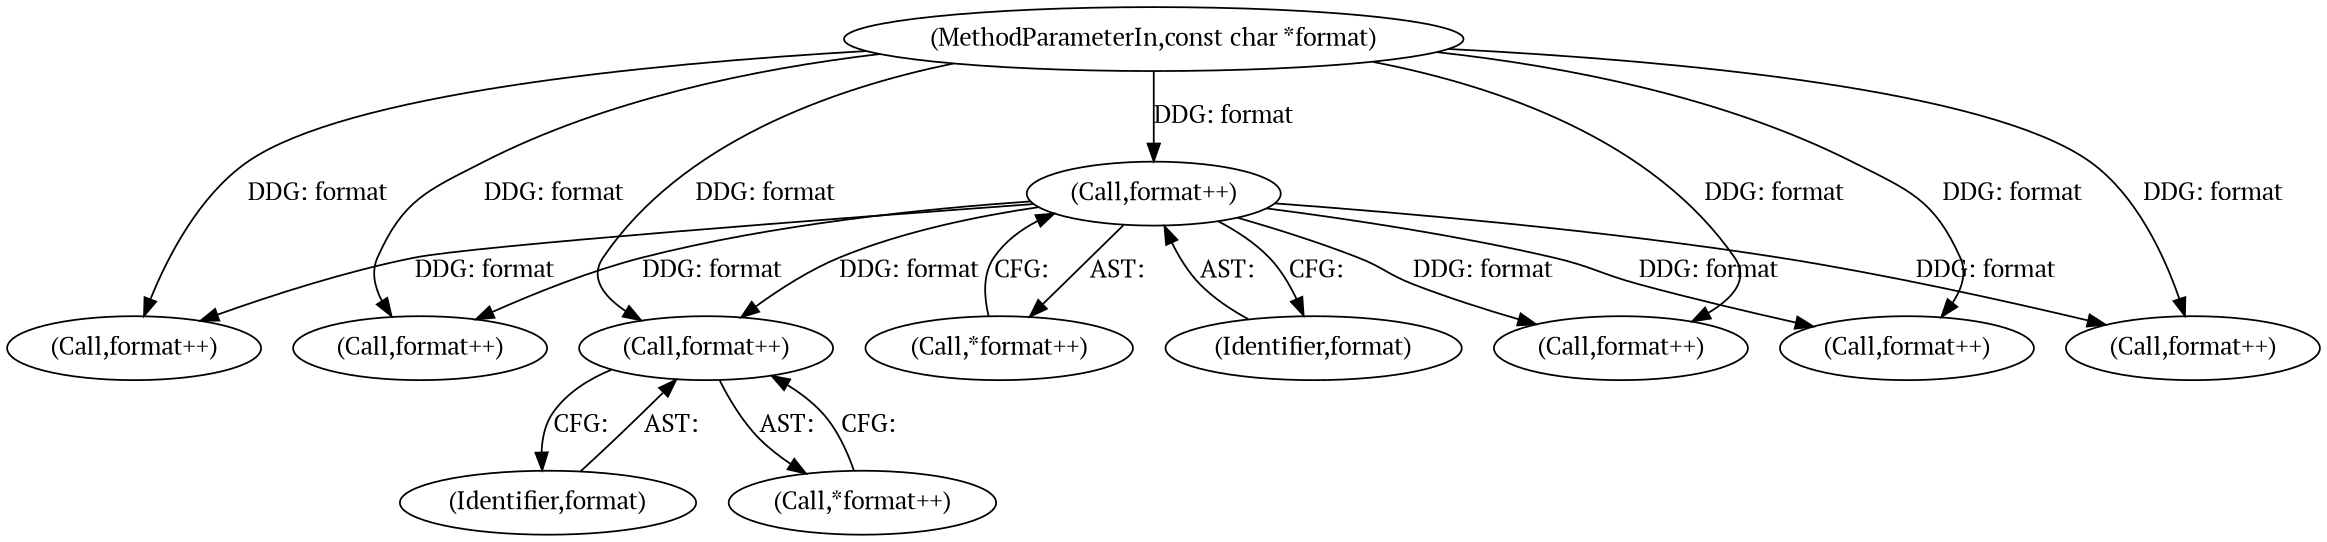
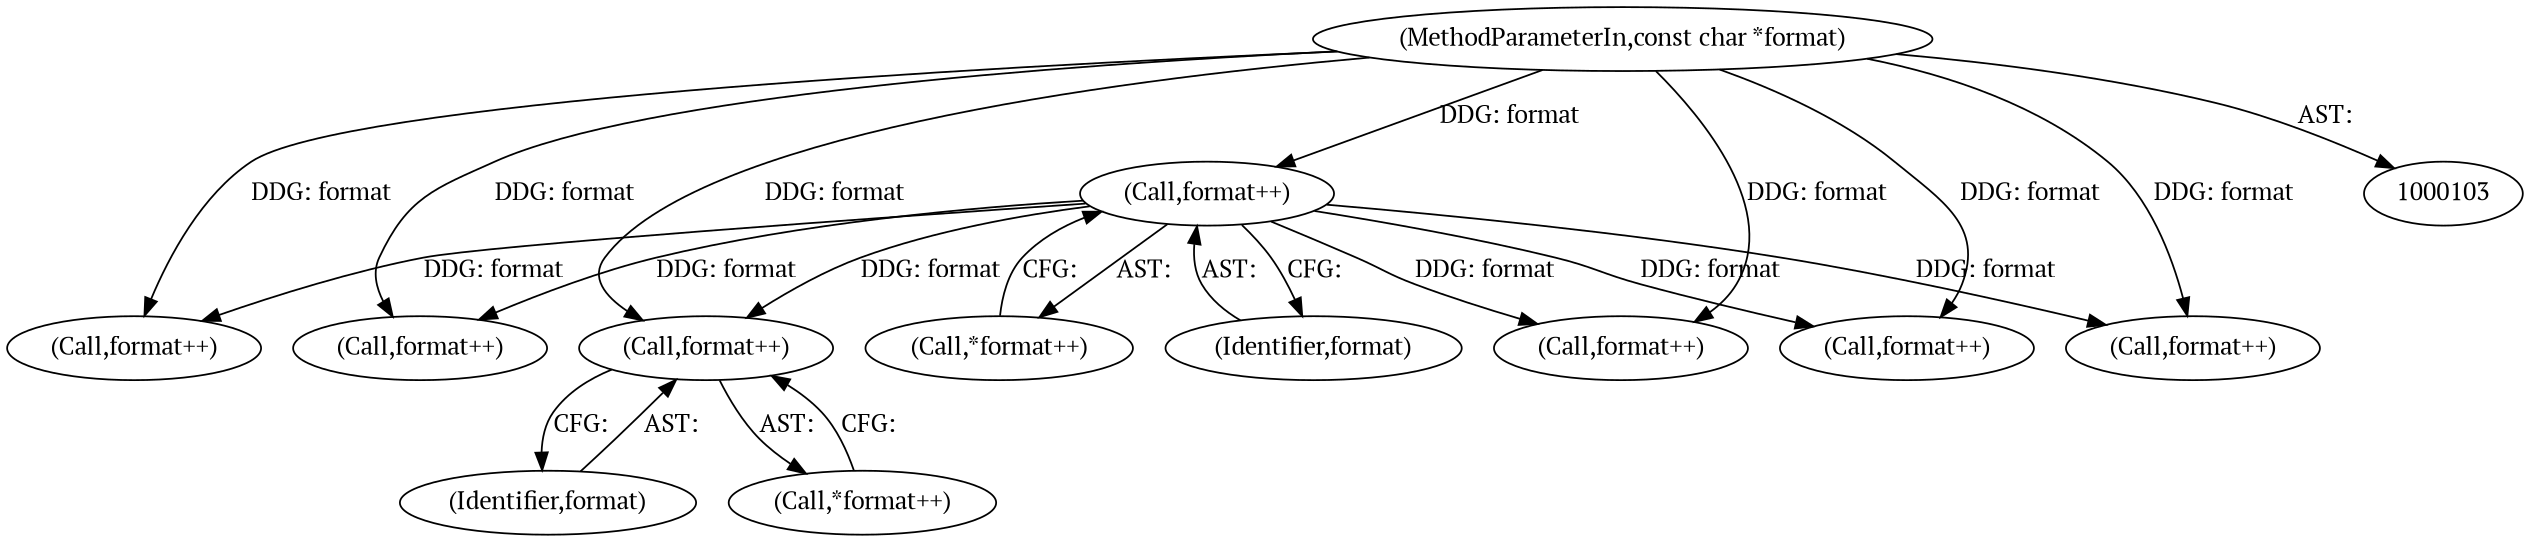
node "1000103": added
